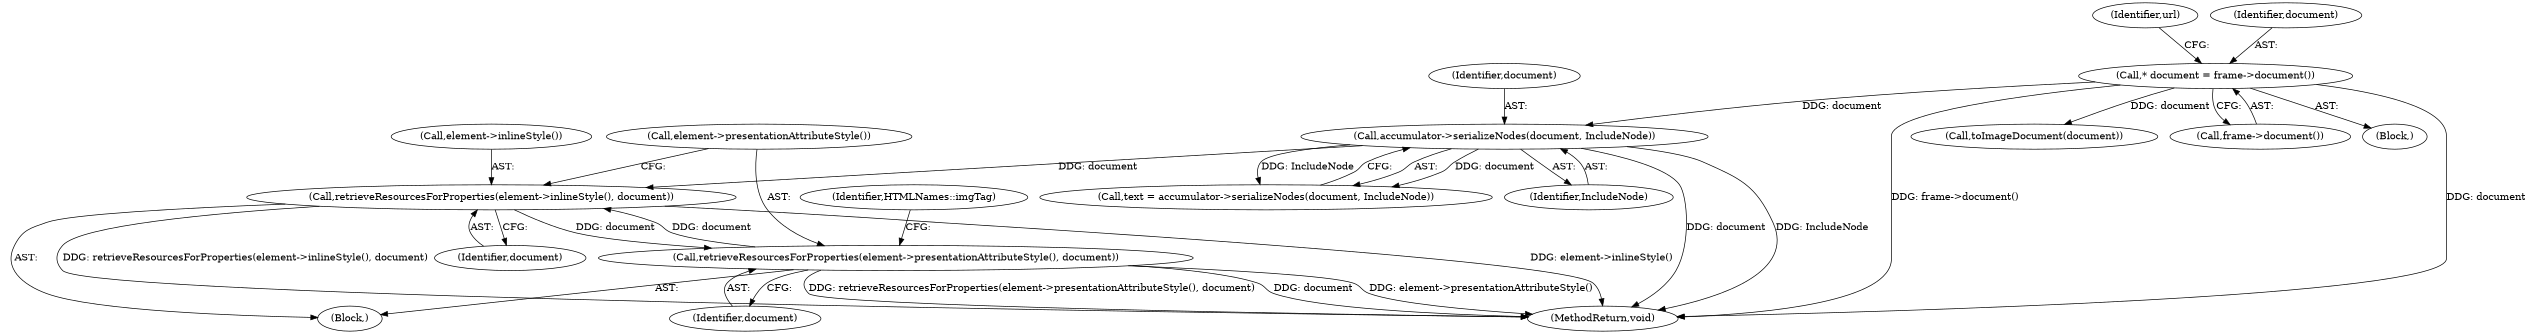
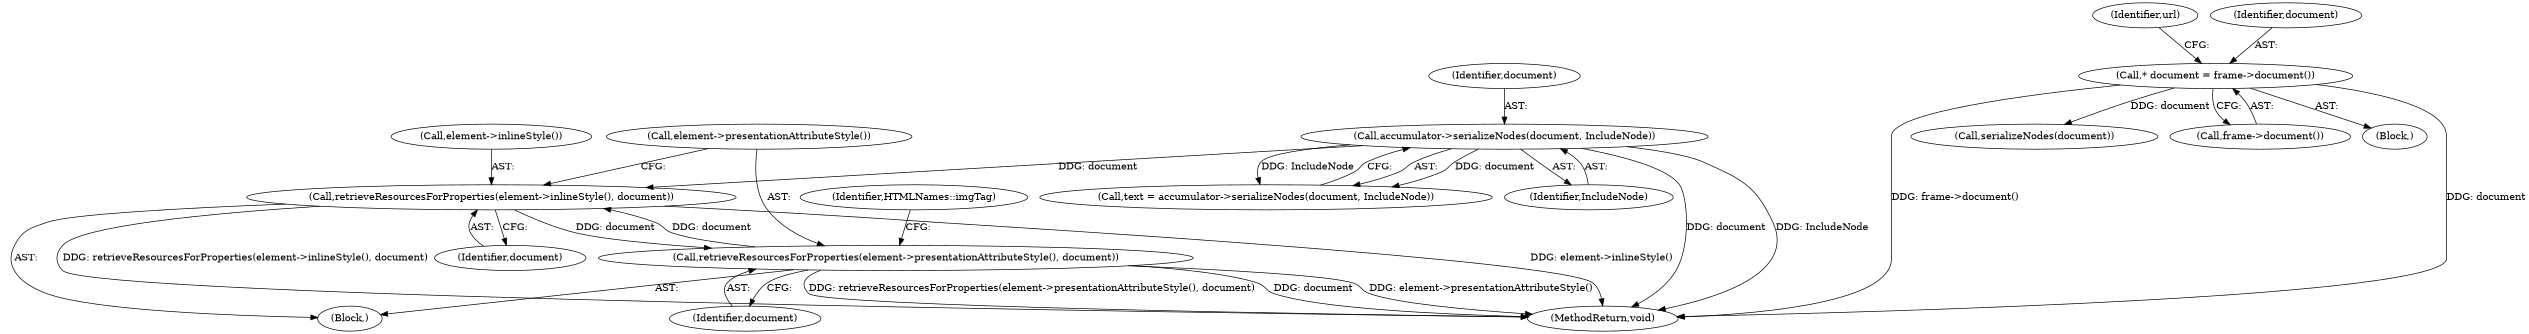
edge "(Call,* document = frame->document())" -> "(Call,accumulator->serializeNodes(document, IncludeNode))": removed, label "DDG: document"
node "(Call,toImageDocument(document))": label "(Call,toImageDocument(document))" -> "(Call,serializeNodes(document))"
